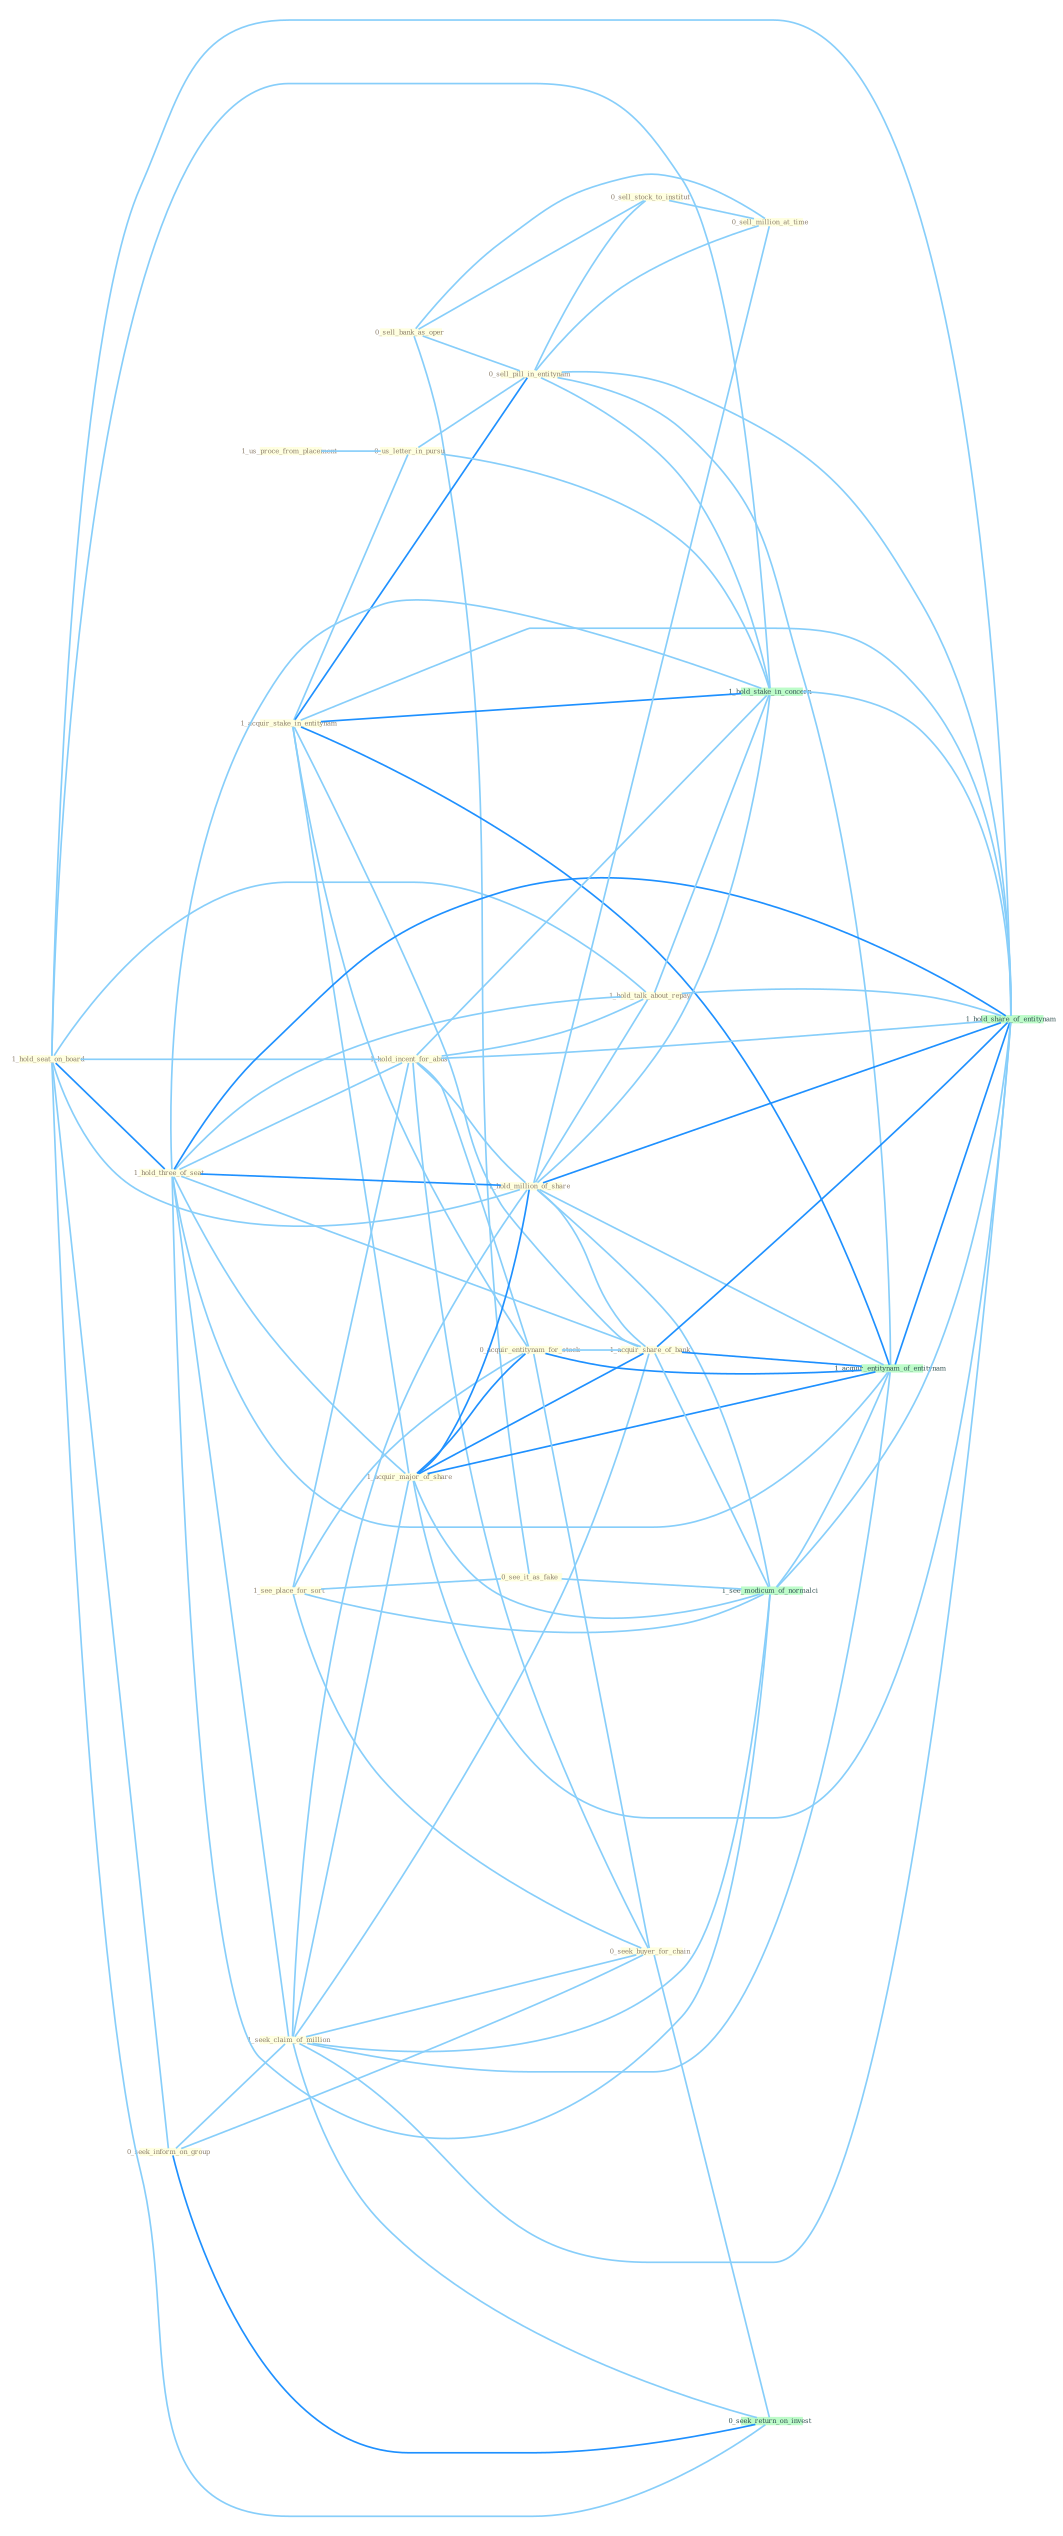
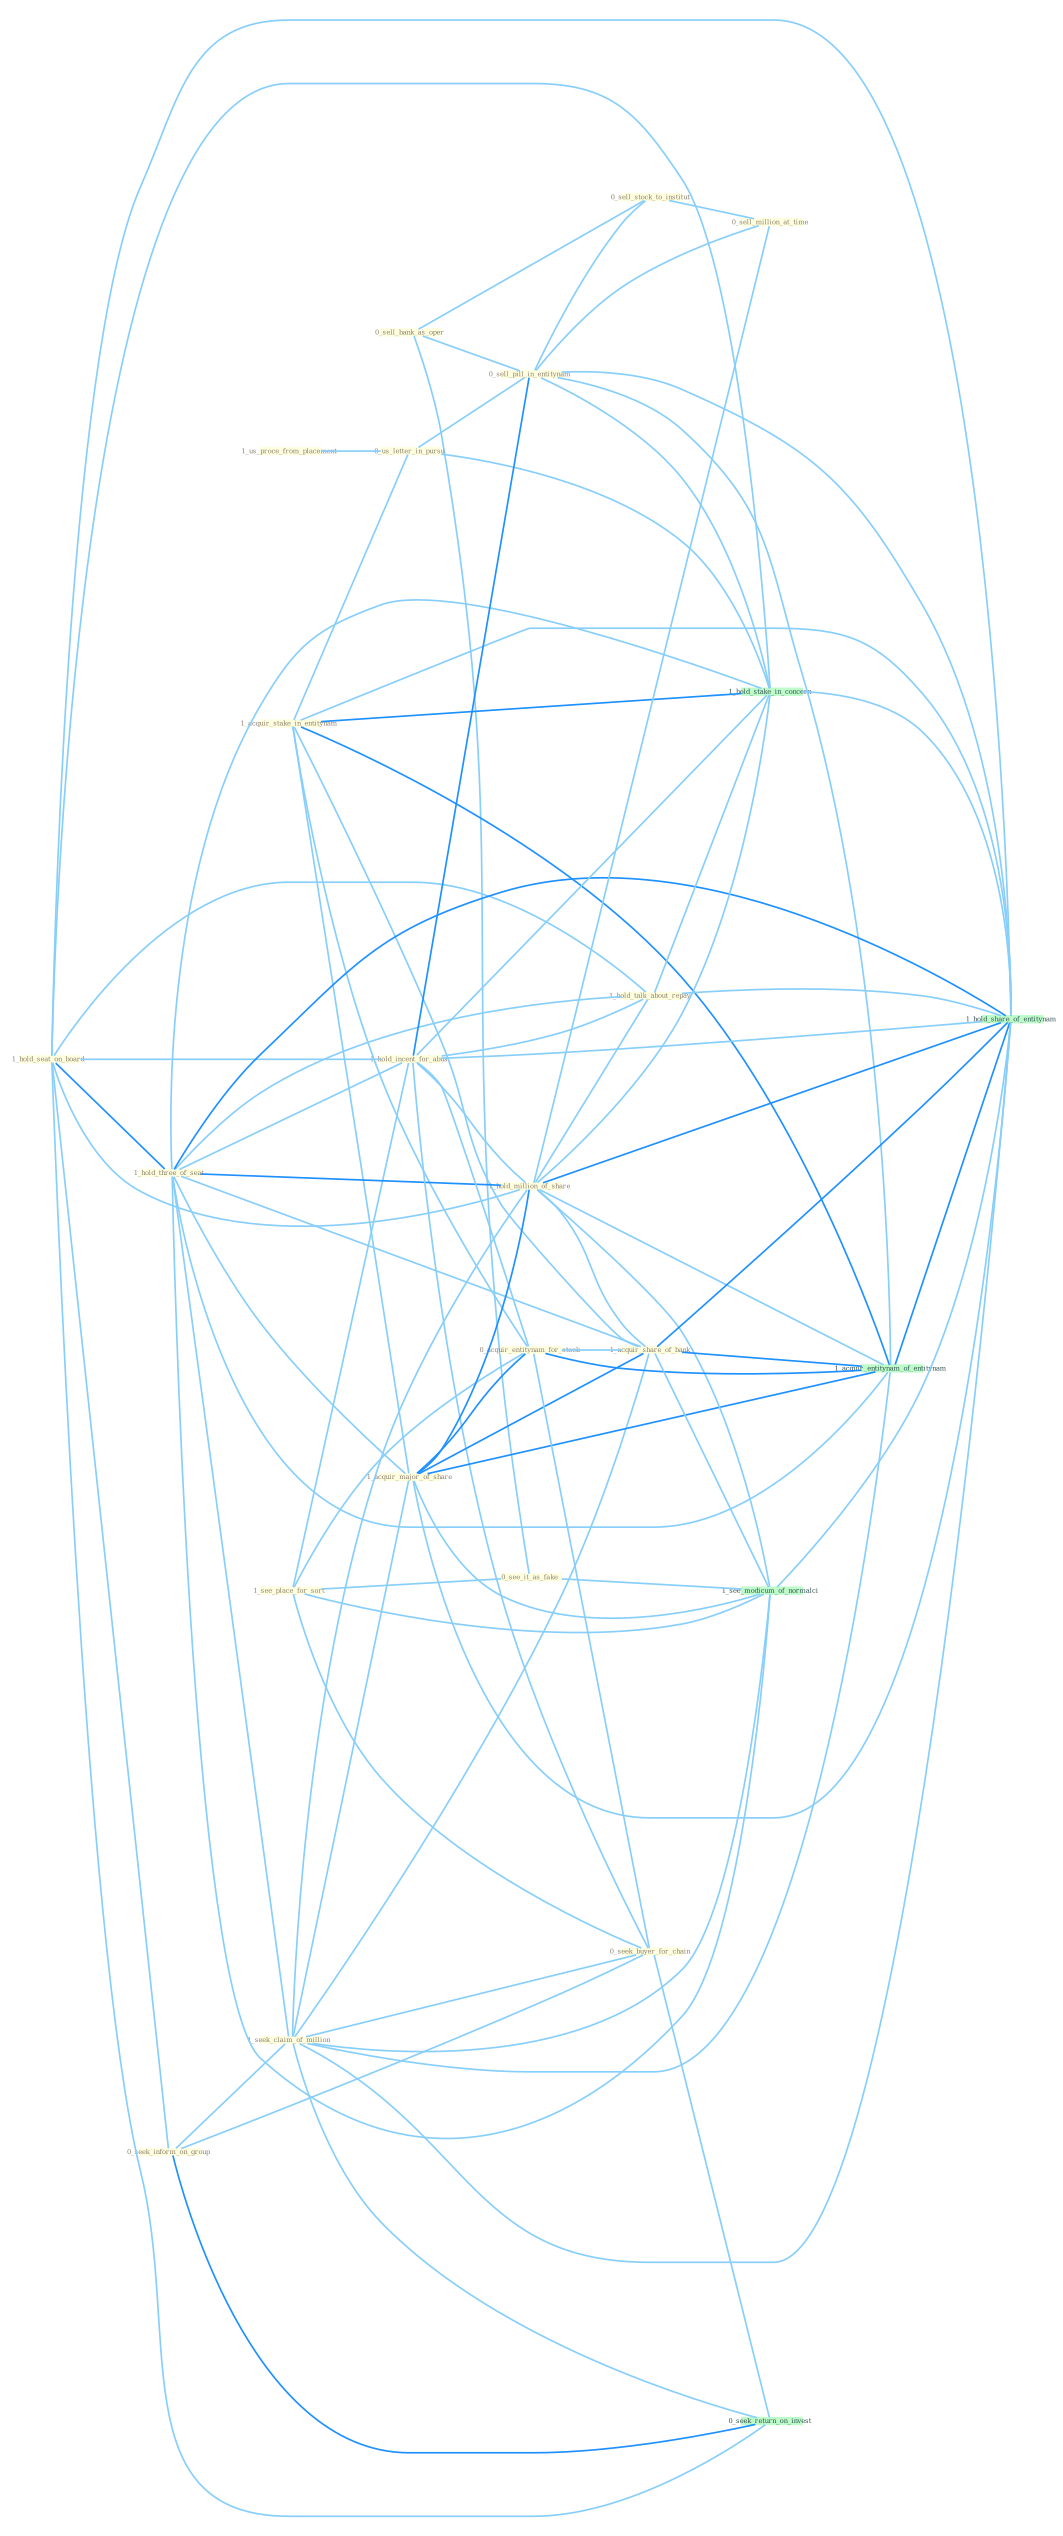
edge "0_sell_million_at_time" -- "0_sell_bank_as_oper": removed
edge "0_sell_pill_in_entitynam" -- "1_acquir_stake_in_entitynam": now "0_sell_pill_in_entitynam" -- "1_hold_incent_for_abus"
edge "1_acquir_entitynam_of_entitynam" -- "1_see_modicum_of_normalci": removed
